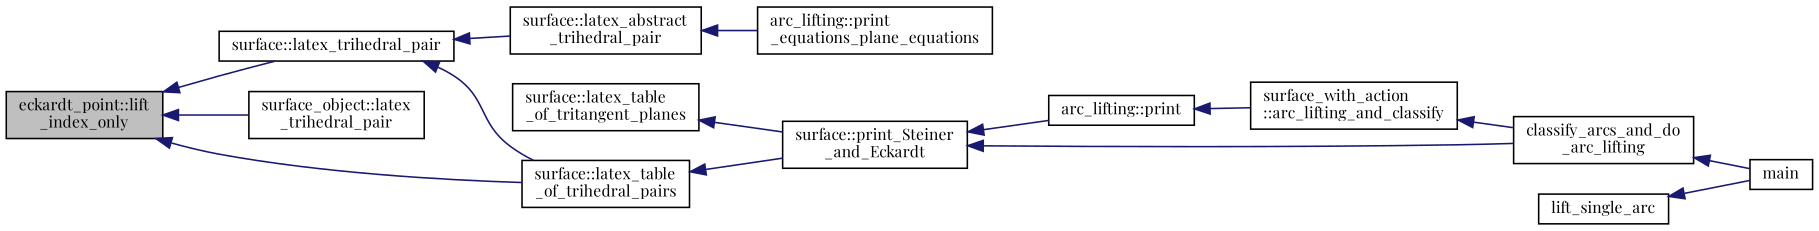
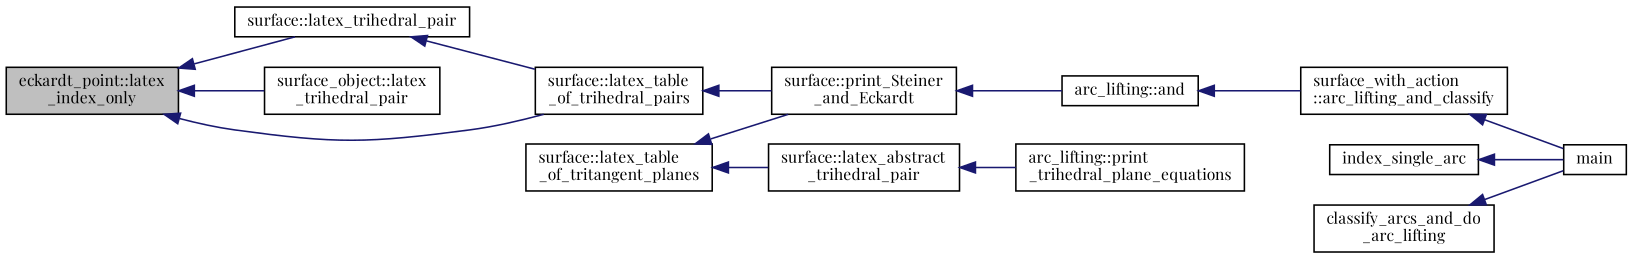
node "arc_lifting::print _equations_plane_equations": label "arc_lifting::print _equations_plane_equations" -> "arc_lifting::print _trihedral_plane_equations"
edge "surface::latex_abstract _trihedral_pair" -> "surface::latex_trihedral_pair": now "surface::latex_abstract _trihedral_pair" -> "surface::latex_table _of_tritangent_planes"
node "arc_lifting::print": label "arc_lifting::print" -> "arc_lifting::and"
node "eckardt_point::lift _index_only": label "eckardt_point::lift _index_only" -> "eckardt_point::latex _index_only"
edge "classify_arcs_and_do _arc_lifting" -> "surface_with_action ::arc_lifting_and_classify": now "main" -> "surface_with_action ::arc_lifting_and_classify"
edge "classify_arcs_and_do _arc_lifting" -> "surface::print_Steiner _and_Eckardt": removed
node "lift_single_arc": label "lift_single_arc" -> "index_single_arc"
